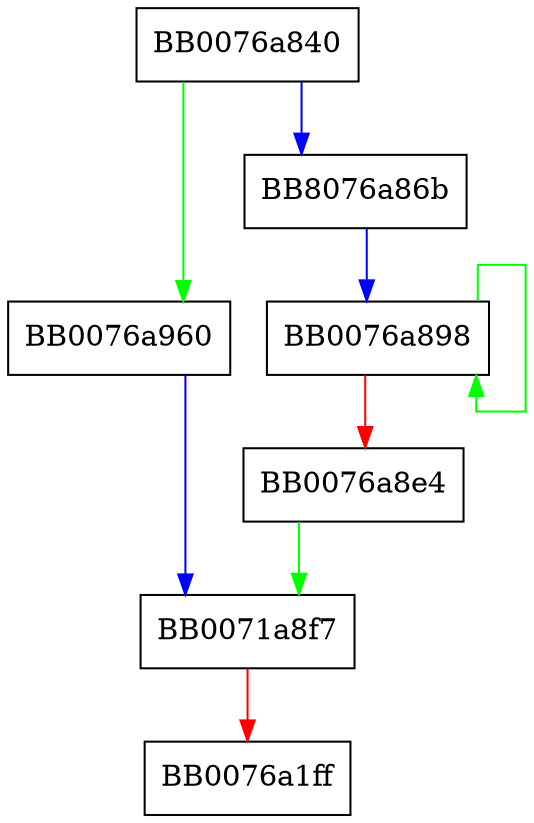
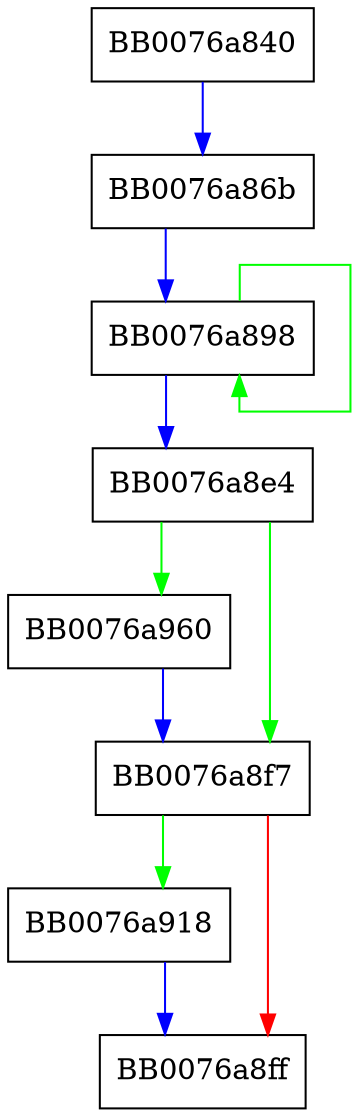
edge "BB0076a840" -> "BB0076a960": now "BB0076a8e4" -> "BB0076a960"
node "BB8076a86b": label "BB8076a86b" -> "BB0076a86b"
edge "BB0076a898" -> "BB0076a8e4": color red -> blue
node "BB0071a8f7": label "BB0071a8f7" -> "BB0076a8f7"
node "BB0076a1ff": label "BB0076a1ff" -> "BB0076a8ff"
node "BB0076a918": added
